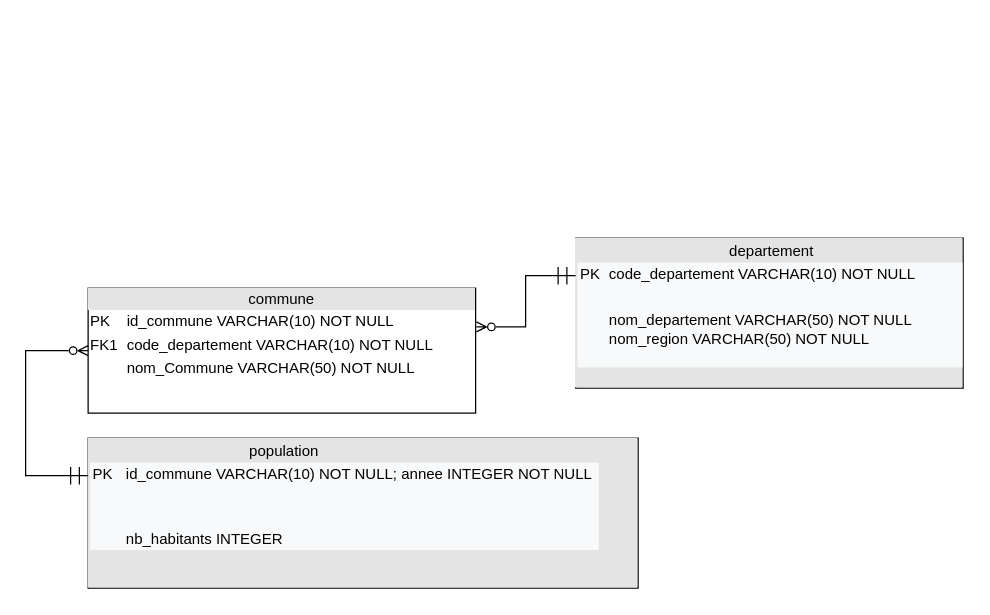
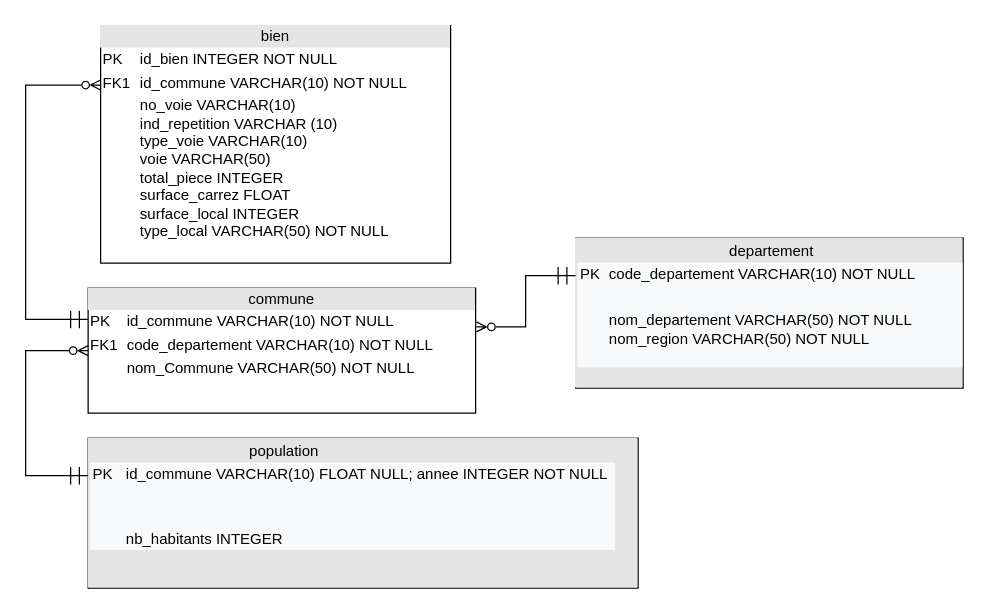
node "bien PK id_bien INTEGER NOT NULL FK1 id_commune VARCHAR(10) NOT NULL no_voie VARCHAR(10) ind_repetition VARCHAR (10) type_voie VARCHAR(10) voie VARCHAR(50) total_piece INTEGER surface_carrez FLOAT surface_local INTEGER type_local VARCHAR(50) NOT NULL": added
edge "bien PK id_bien INTEGER NOT NULL FK1 id_commune VARCHAR(10) NOT NULL no_voie VARCHAR(10) ind_repetition VARCHAR (10) type_voie VARCHAR(10) voie VARCHAR(50) total_piece INTEGER surface_carrez FLOAT surface_local INTEGER type_local VARCHAR(50) NOT NULL" -- "commune PK id_commune VARCHAR(10) NOT NULL FK1 code_departement VARCHAR(10) NOT NULL nom_Commune VARCHAR(50) NOT NULL": added
node "population PK id_commune VARCHAR(10) NOT NULL; annee INTEGER NOT NULL nb_habitants INTEGER": label "population PK id_commune VARCHAR(10) NOT NULL; annee INTEGER NOT NULL nb_habitants INTEGER" -> "population PK id_commune VARCHAR(10) FLOAT NULL; annee INTEGER NOT NULL nb_habitants INTEGER"
